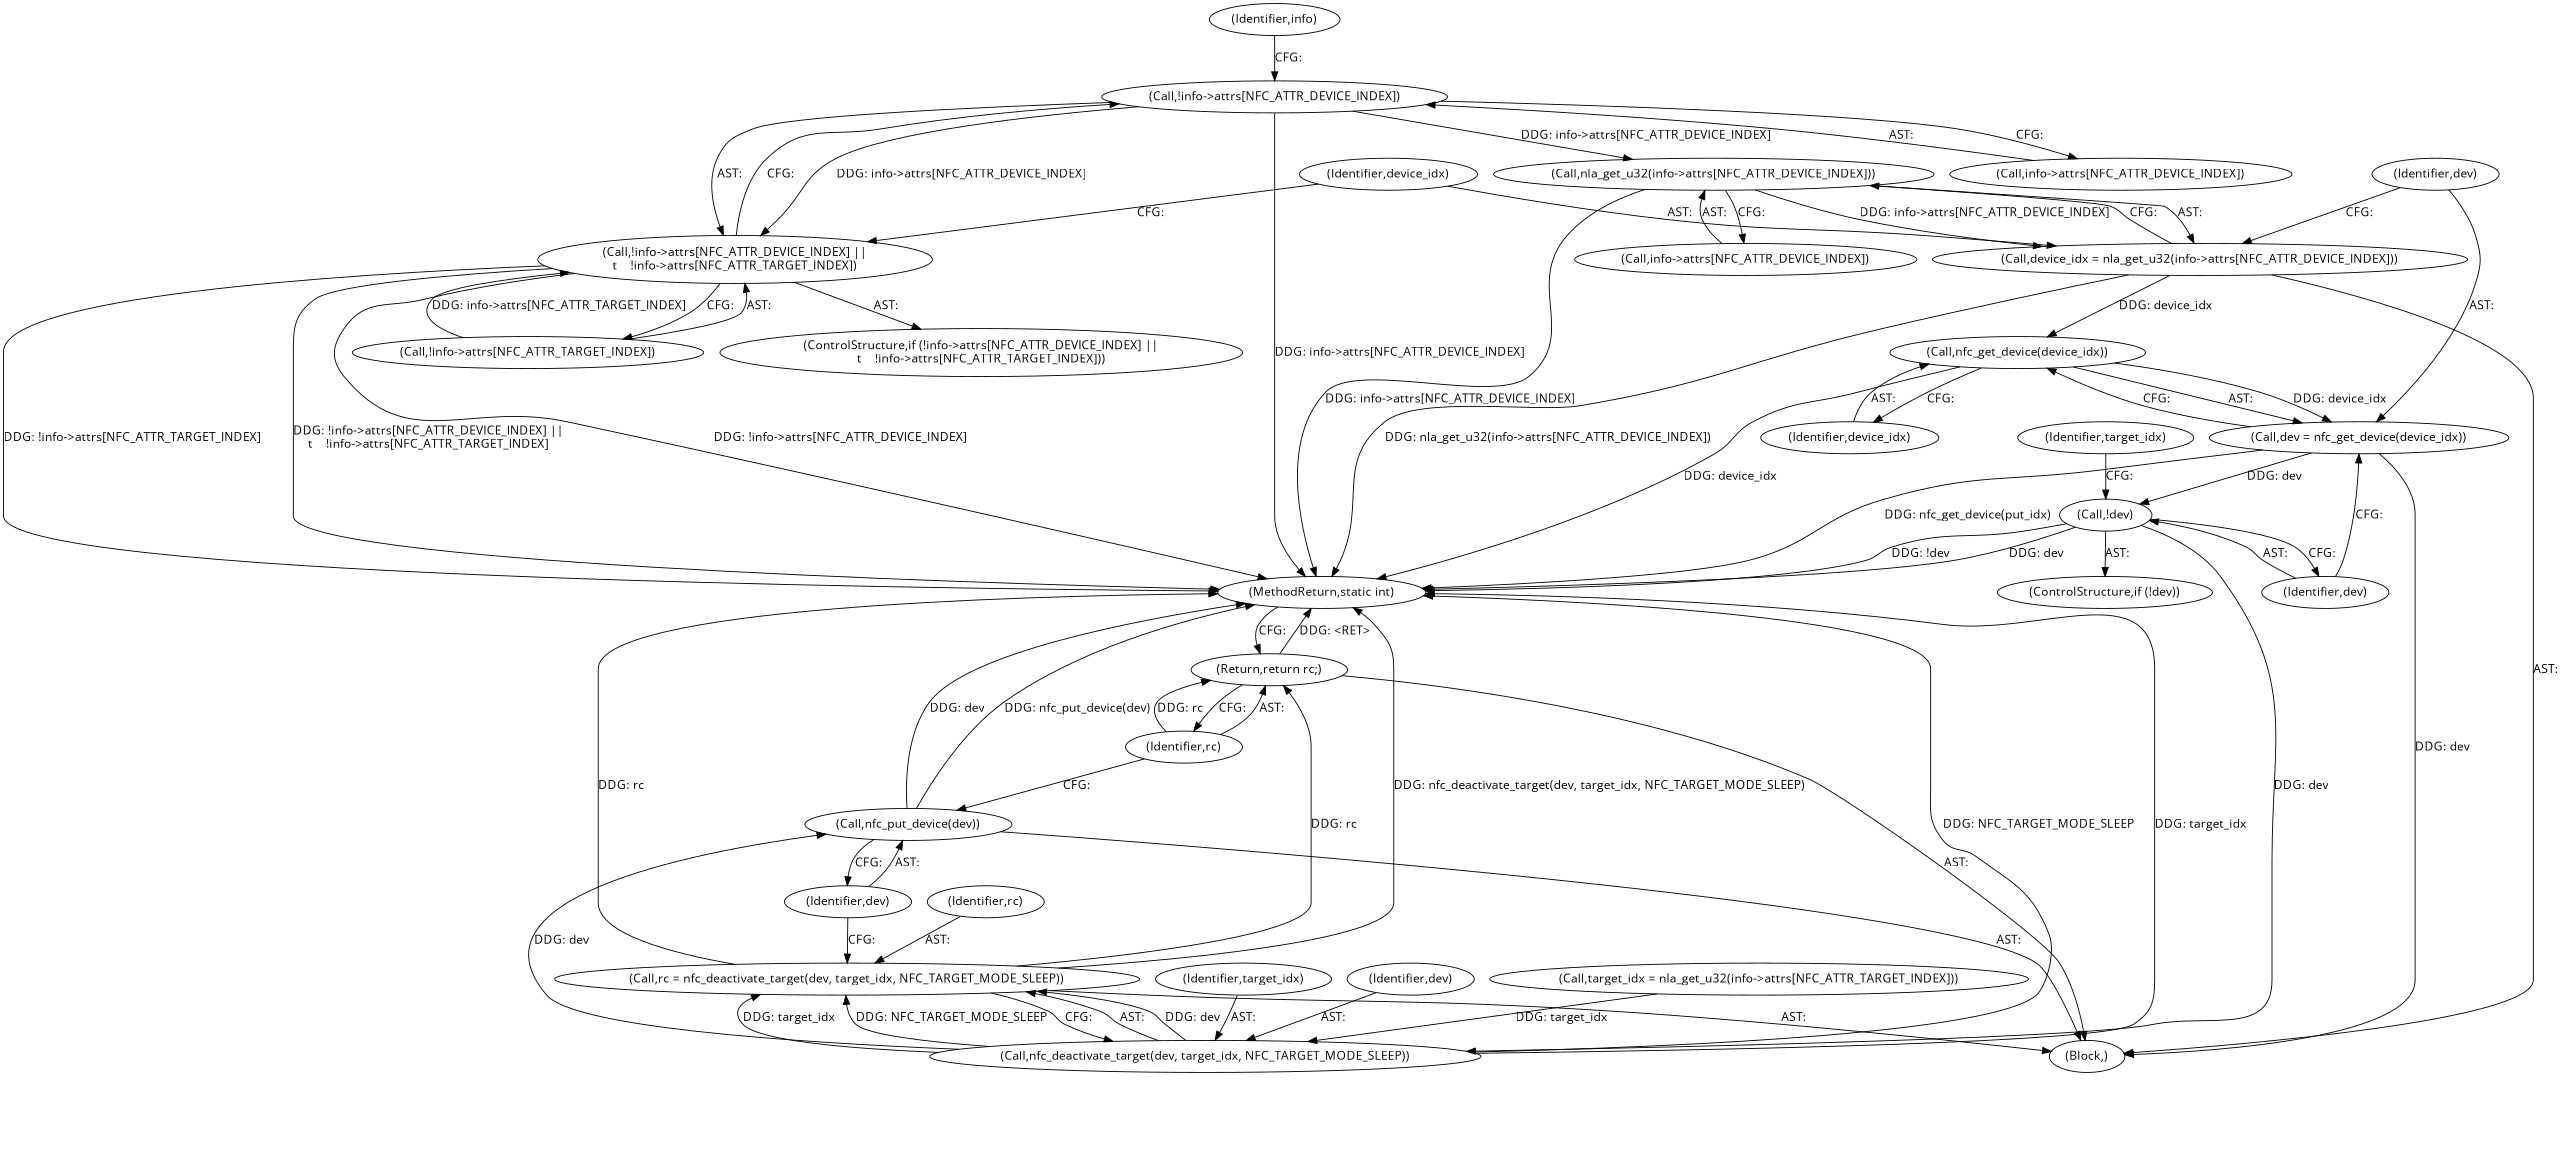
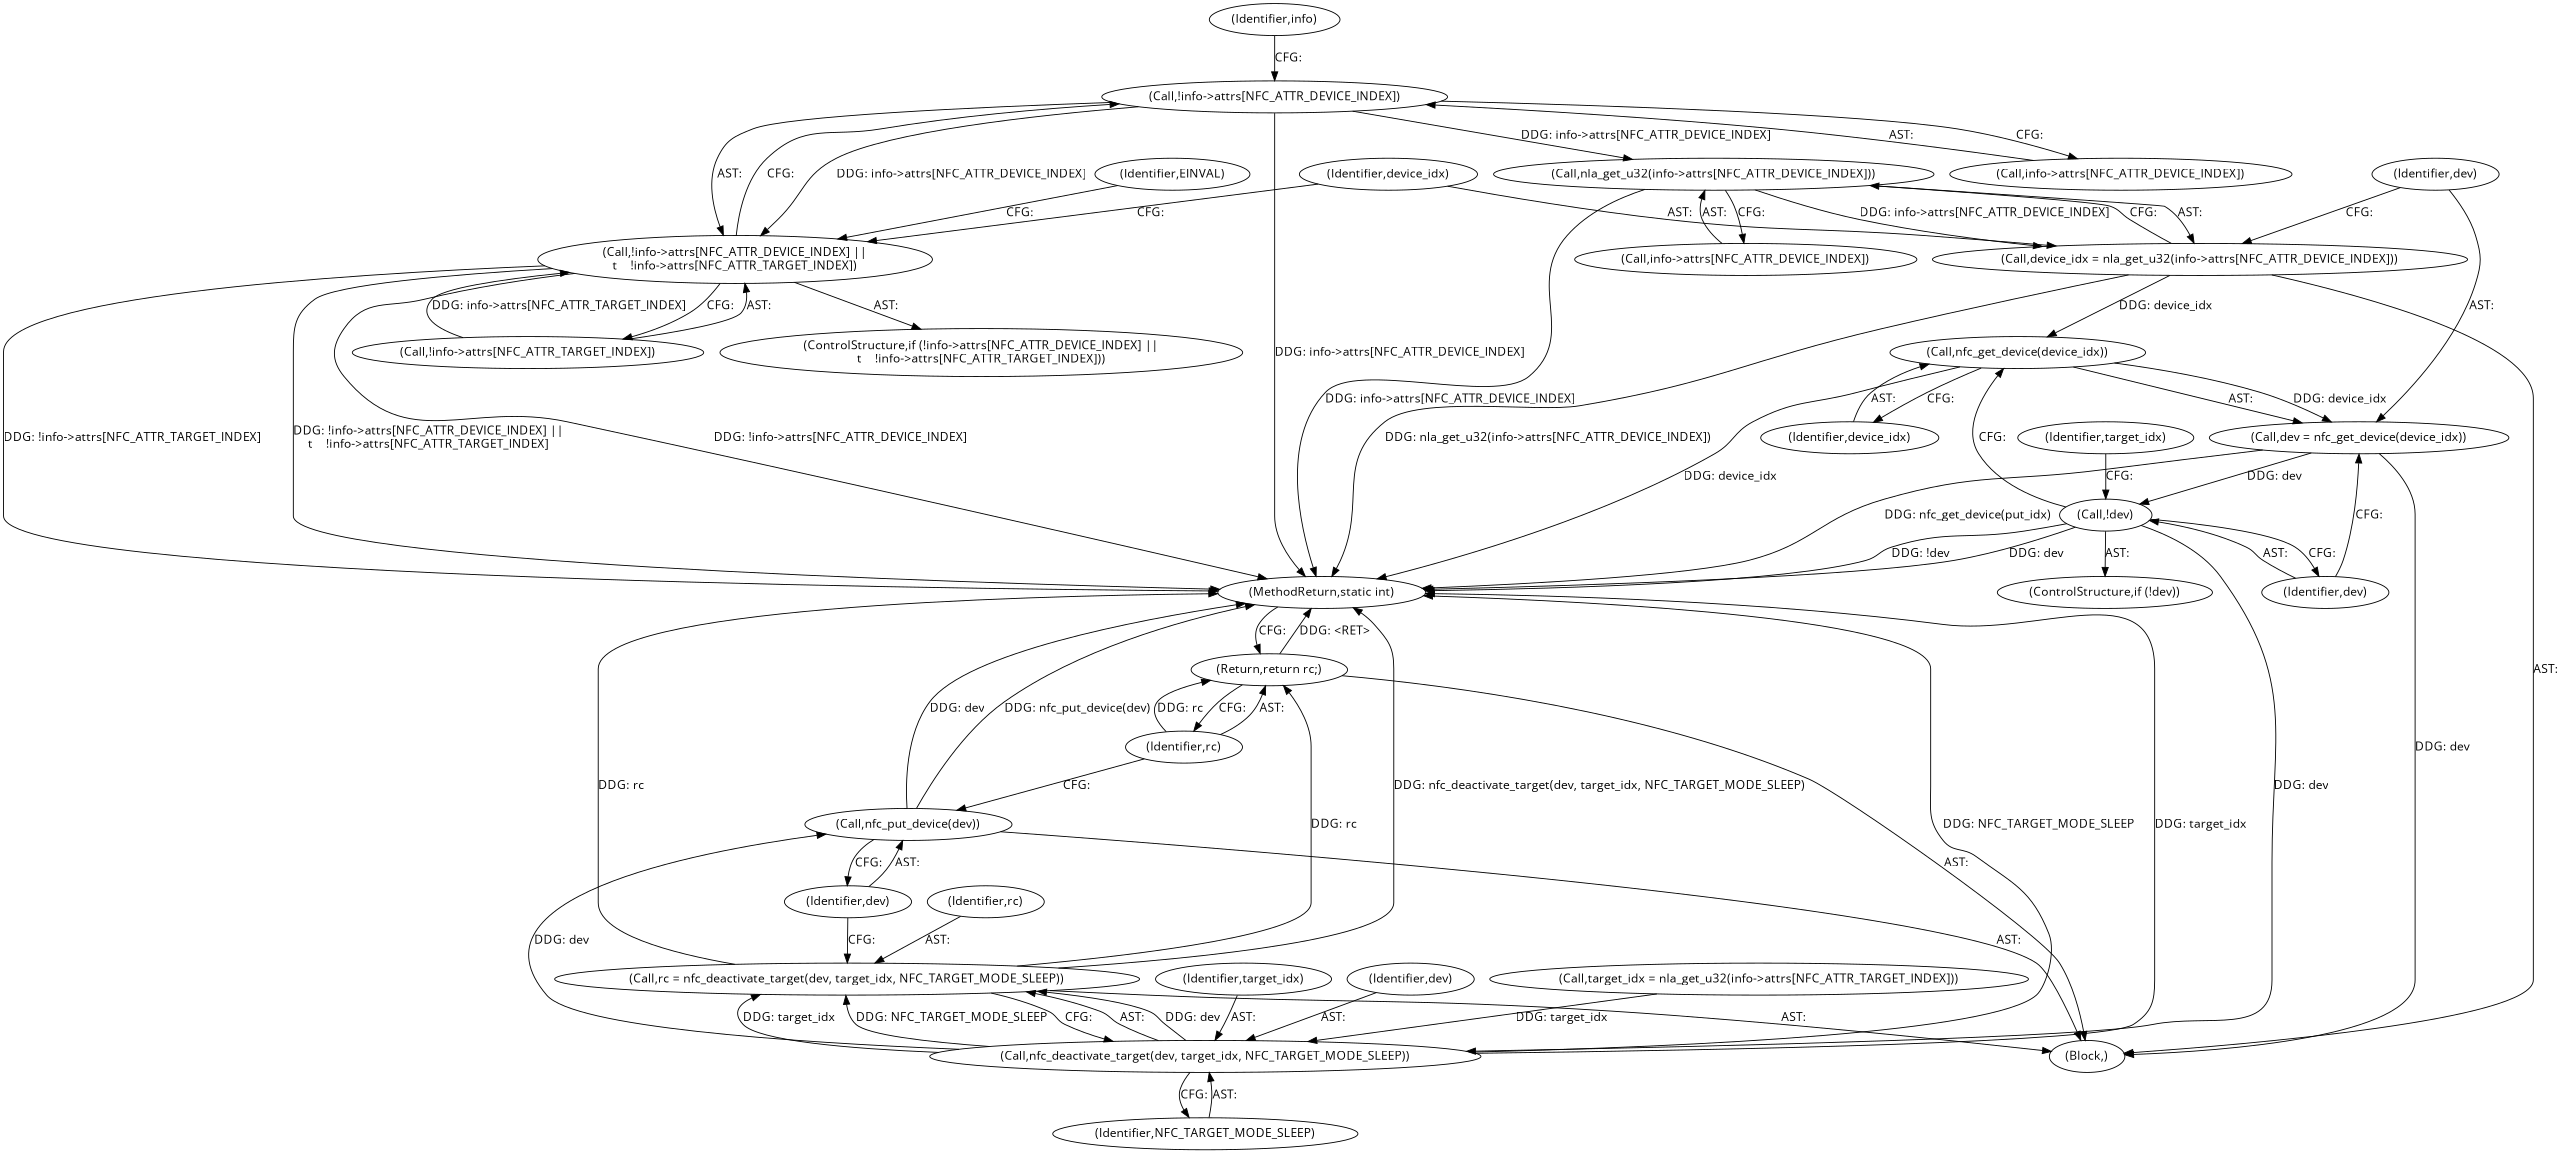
node "(Identifier,EINVAL)": added
edge "(Call,dev = nfc_get_device(device_idx))" -> "(Call,nfc_get_device(device_idx))": now "(Call,!dev)" -> "(Call,nfc_get_device(device_idx))"
node "(Identifier,NFC_TARGET_MODE_SLEEP)": added
